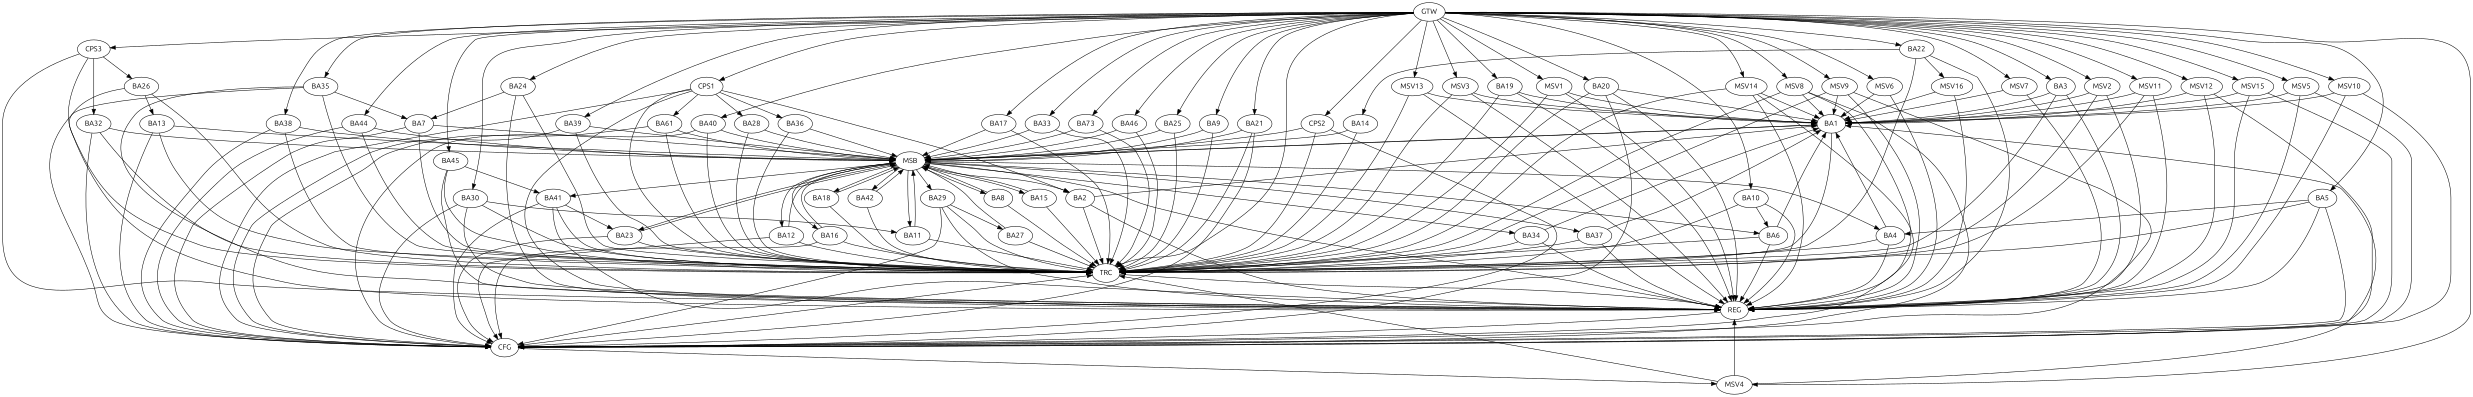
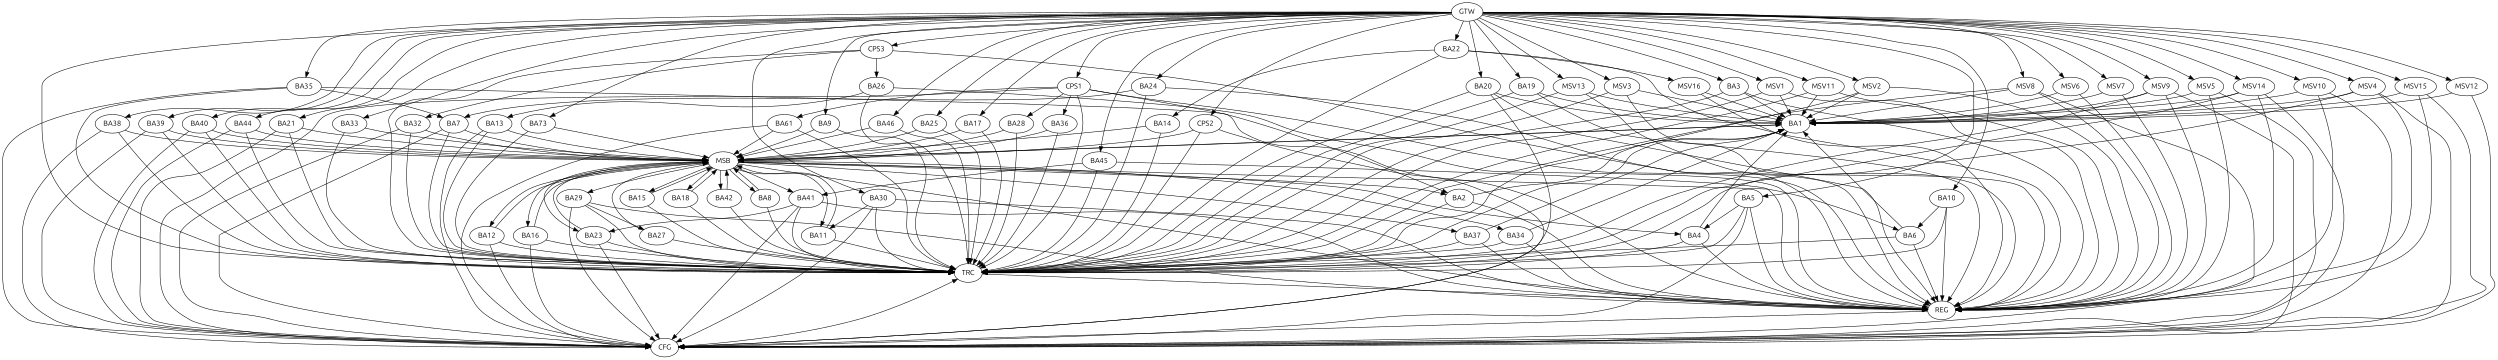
edge "MSV12" -> "REG": removed
edge "CFG" -> "MSV4": reversed
